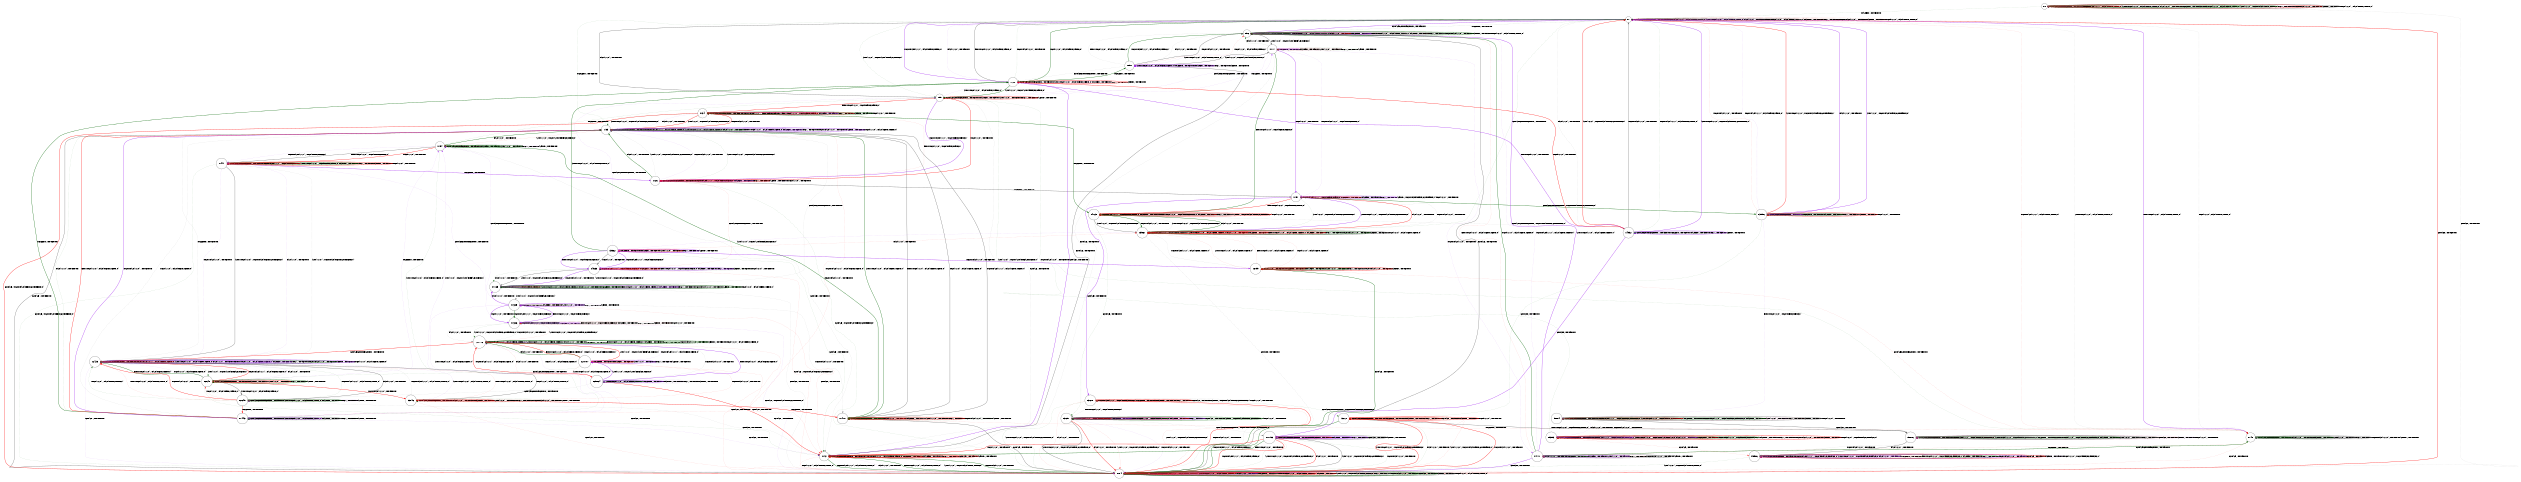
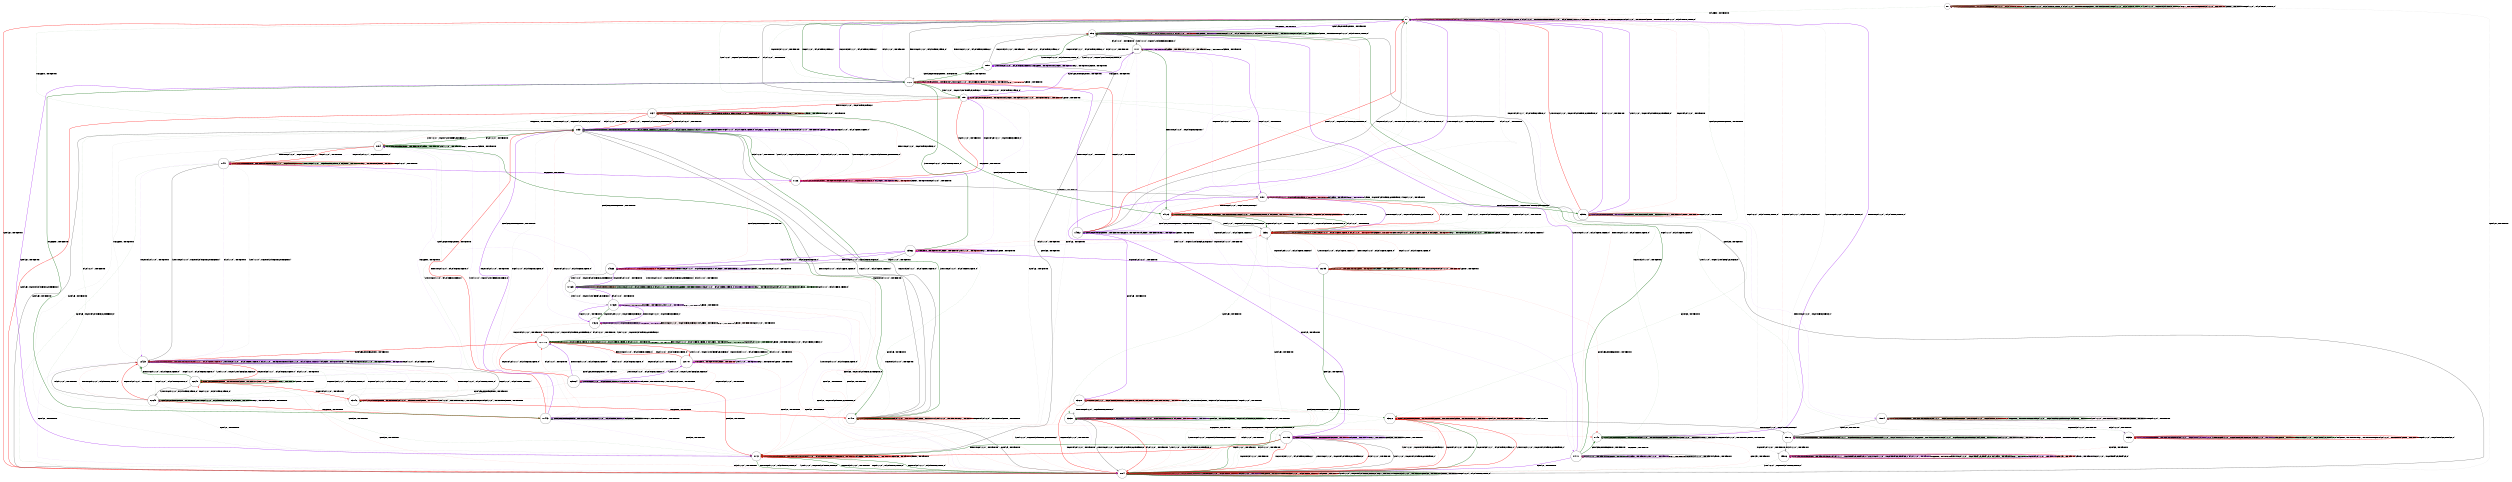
edge "s117" -> "s99": style dotted -> bold
edge "s126" -> "s104": removed, label "CLOSE / ACK+RST(NEXT,CURRENT,0)"
